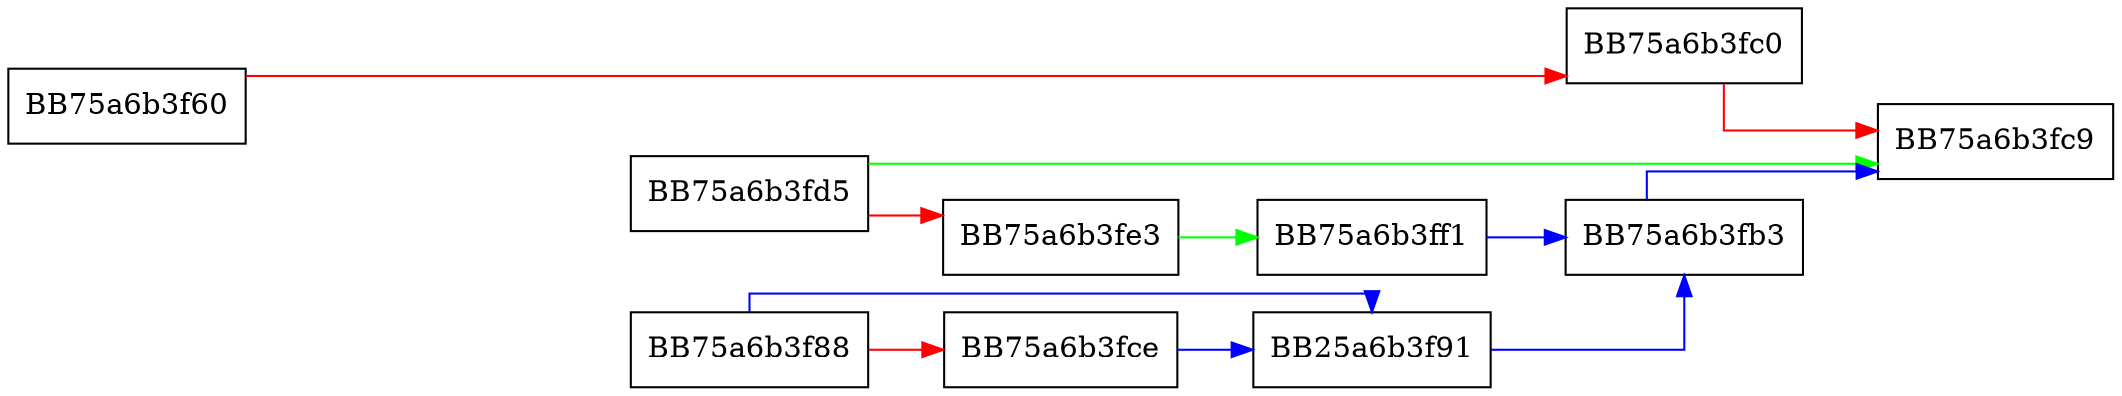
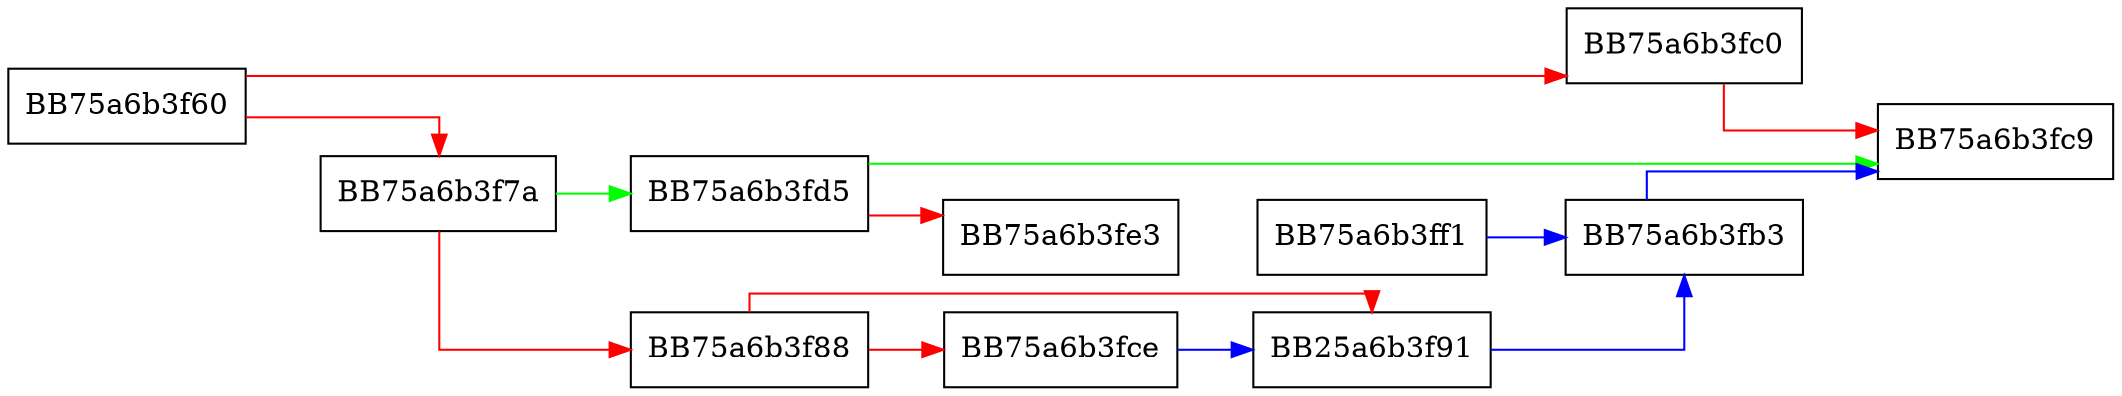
node "BB75a6b3f7a": added
edge "BB75a6b3fe3" -> "BB75a6b3ff1": removed
edge "BB75a6b3f88" -> "BB25a6b3f91": color blue -> red
